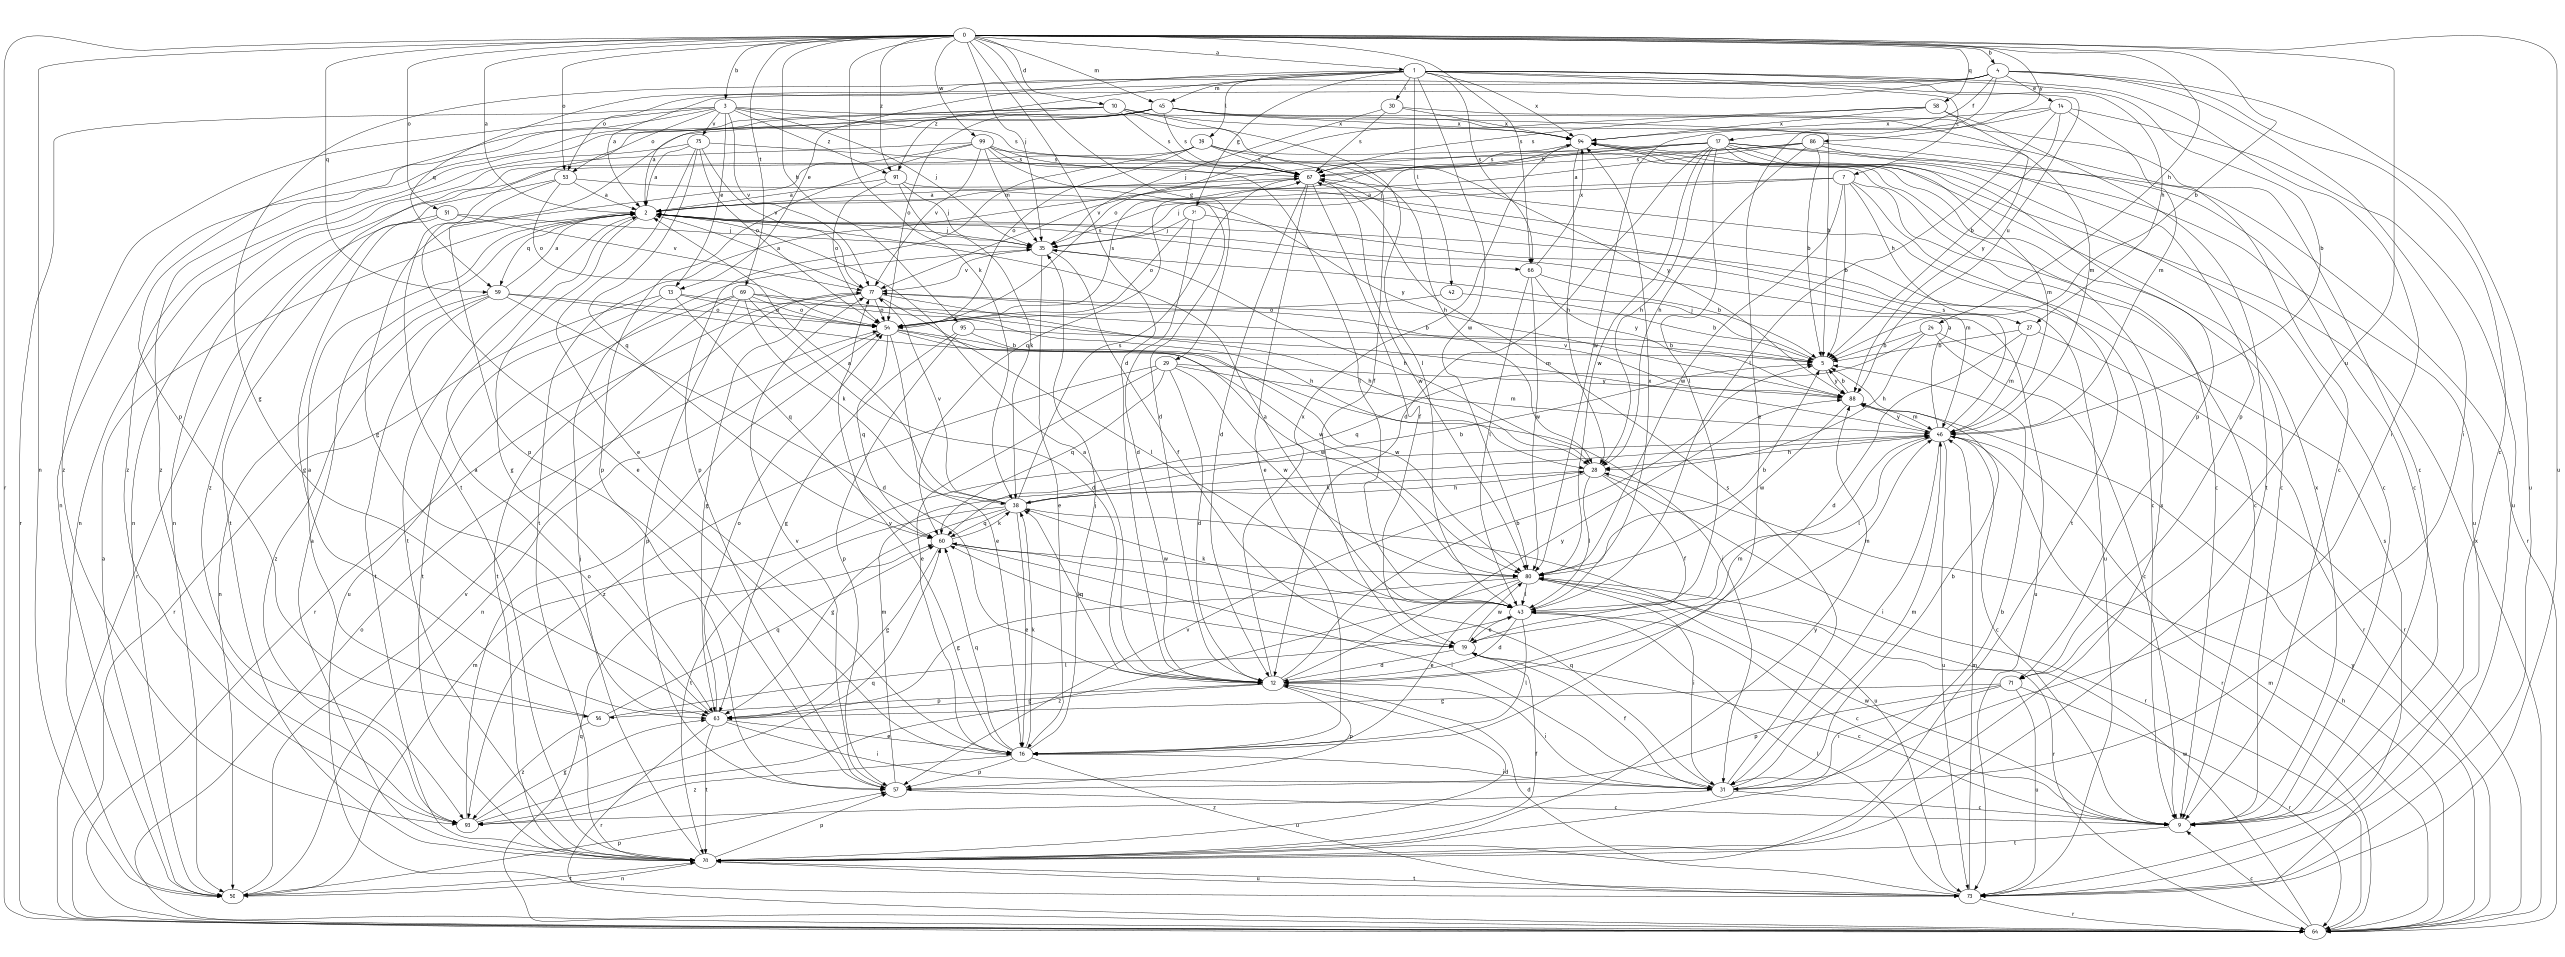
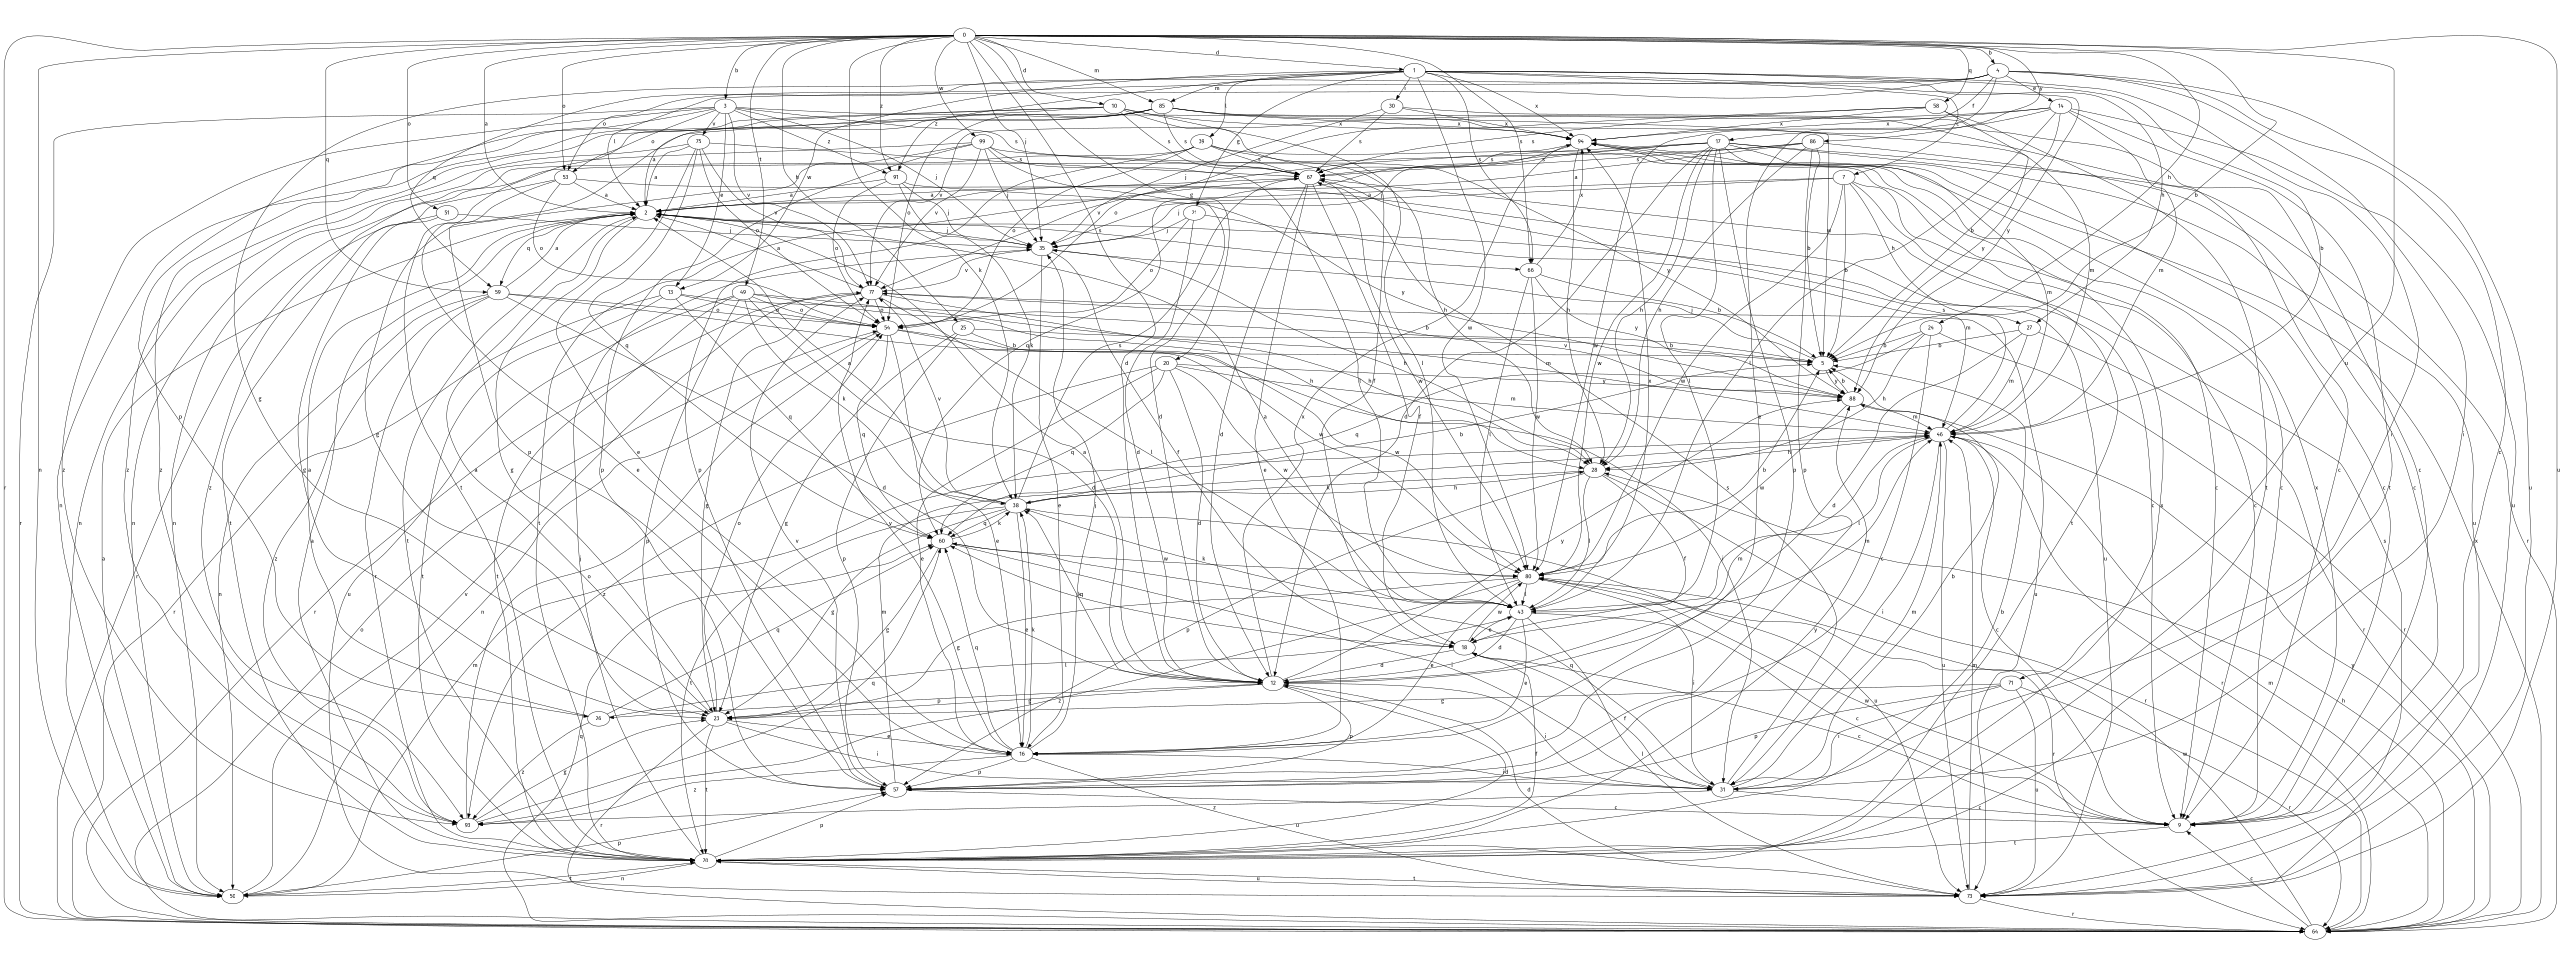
edge "0" -> "1": label "a" -> "d"
node "45": label "45" -> "85"
edge "4" -> "2": label "a" -> "l"
edge "17" -> "67": label "k" -> "s"
edge "99" -> "67": removed, label "s"
edge "1" -> "13": label "e" -> "w"
edge "99" -> "35": label "m" -> "j"
edge "3" -> "5": label "b" -> "w"
edge "1" -> "88": label "u" -> "y"
edge "51" -> "77": now "14" -> "77"
edge "46" -> "2": removed, label "a"
edge "54" -> "67": removed, label "s"
edge "17" -> "71": now "17" -> "57"
node "69": label "69" -> "49"
node "42": removed
edge "86" -> "71": now "86" -> "57"
node "95": label "95" -> "25"
node "29": label "29" -> "20"
edge "54" -> "80": removed, label "w"
edge "46" -> "88": removed, label "y"
edge "12" -> "5": removed, label "b"
edge "24" -> "9": now "24" -> "57"
edge "59" -> "70": label "t" -> "r"
edge "28" -> "57": label "v" -> "p"
node "19": label "19" -> "18"
edge "43" -> "16": label "l" -> "e"
node "56": label "56" -> "26"
node "63": label "63" -> "23"
edge "73" -> "43": reversed
edge "14" -> "70": added, label "t"
